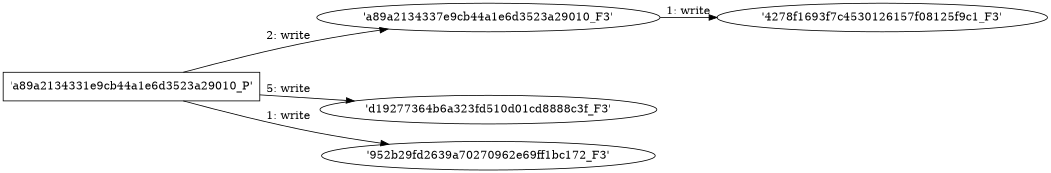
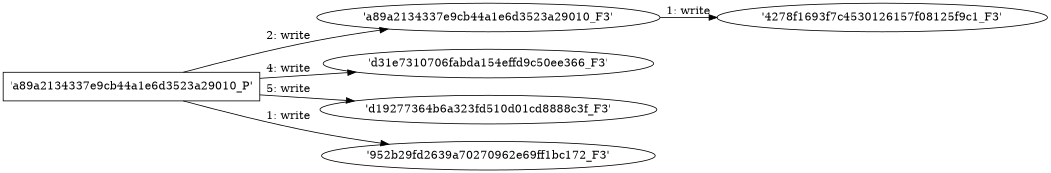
node "'d31e7310706fabda154effd9c50ee366_F3'": added
node "'a89a2134331e9cb44a1e6d3523a29010_P'": label "'a89a2134331e9cb44a1e6d3523a29010_P'" -> "'a89a2134337e9cb44a1e6d3523a29010_P'"
